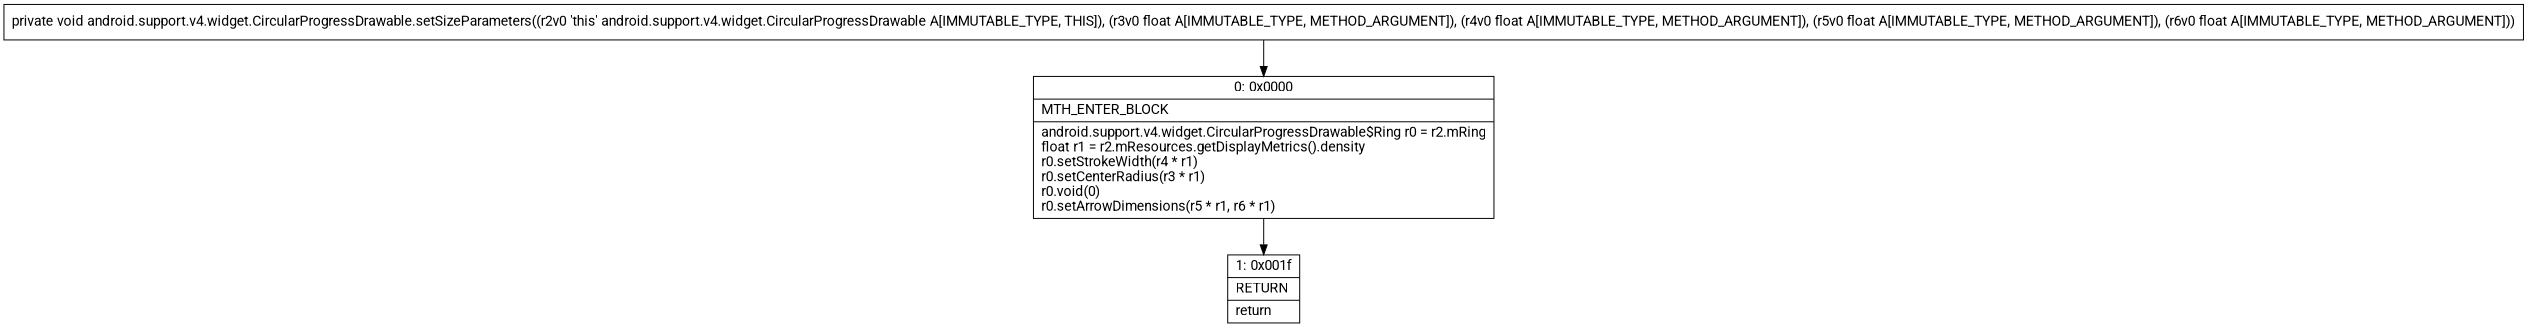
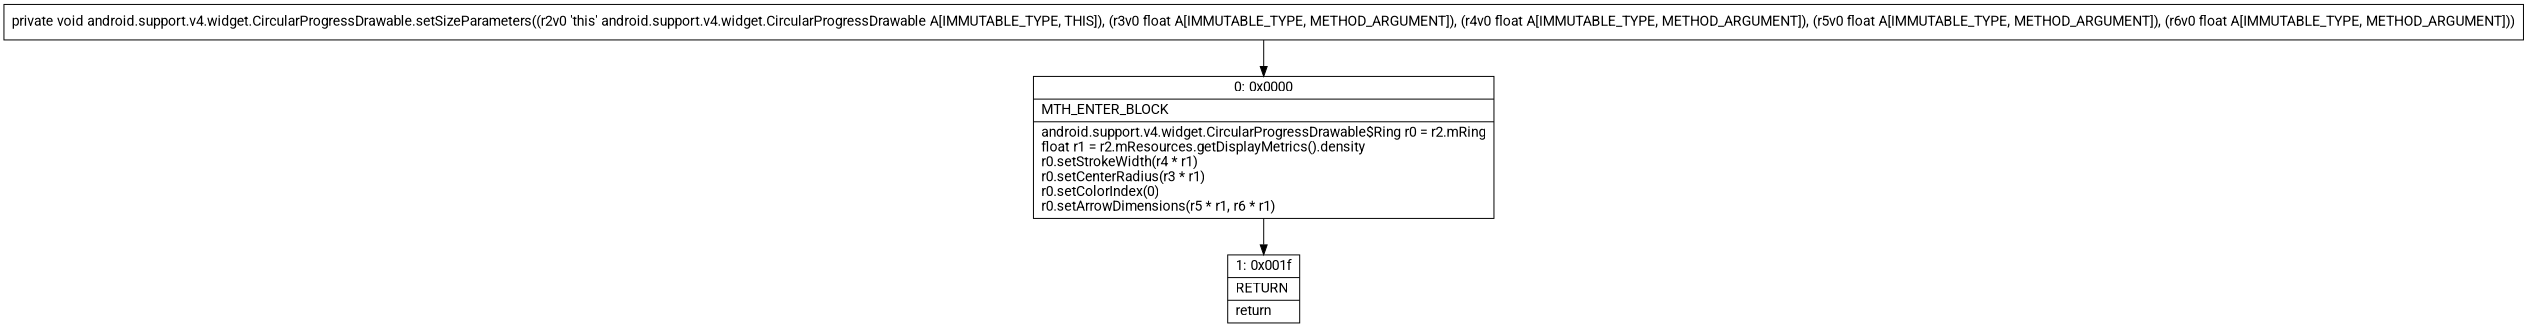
node "0: 0x0000": text "r0.void(0)" -> "r0.setColorIndex(0)"
